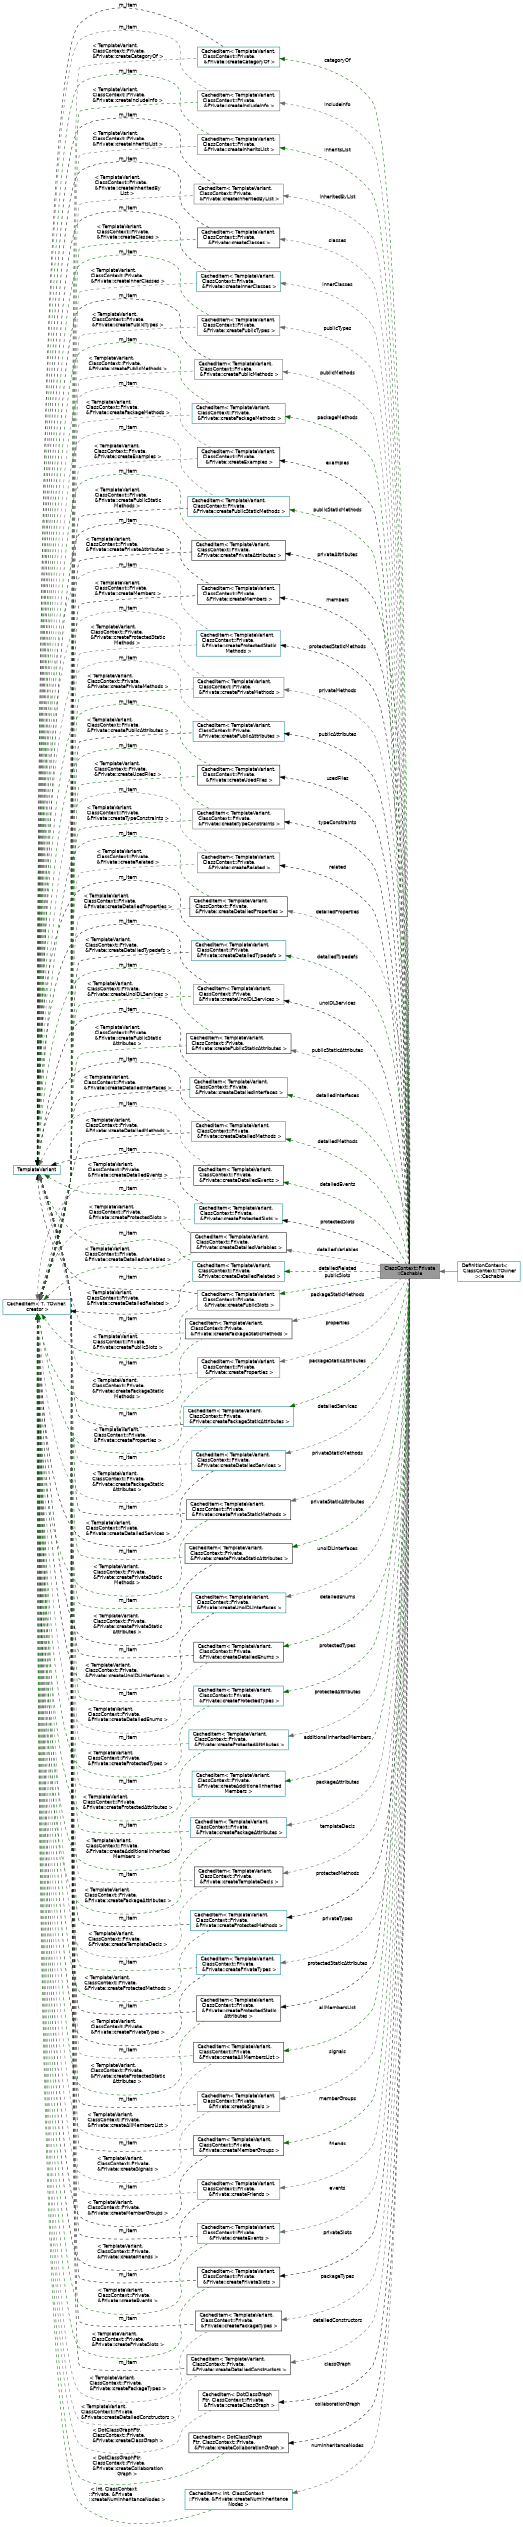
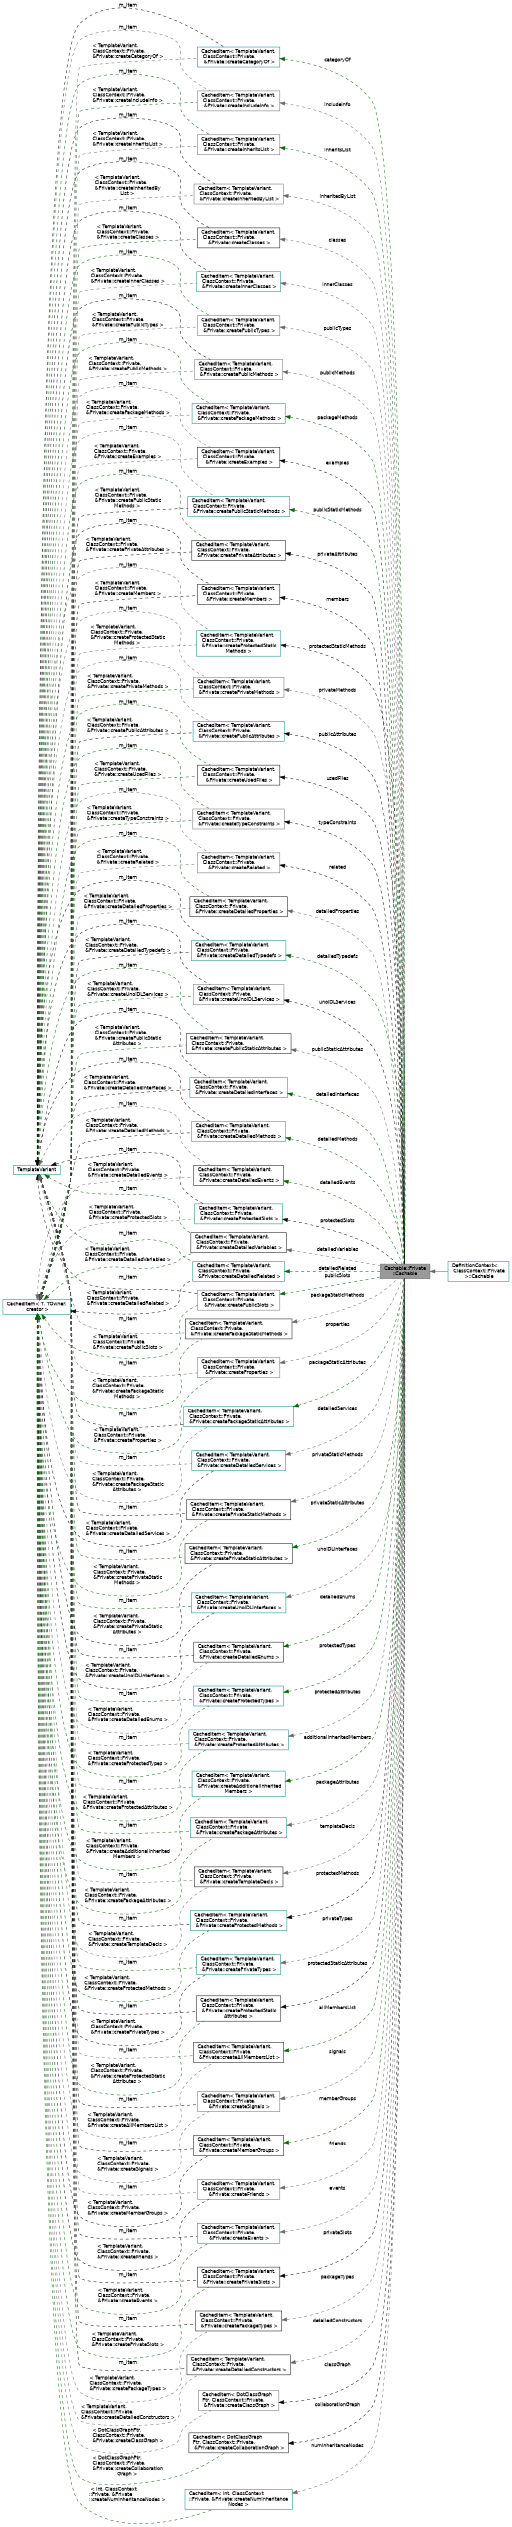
node "ClassContext::Private ::Cachable": label "ClassContext::Private ::Cachable" -> "Cachable::Private ::Cachable"
node "DefinitionContext< ClassContext::TOwner >::Cachable": label "DefinitionContext< ClassContext::TOwner >::Cachable" -> "DefinitionContext< ClassContext::Private >::Cachable"
